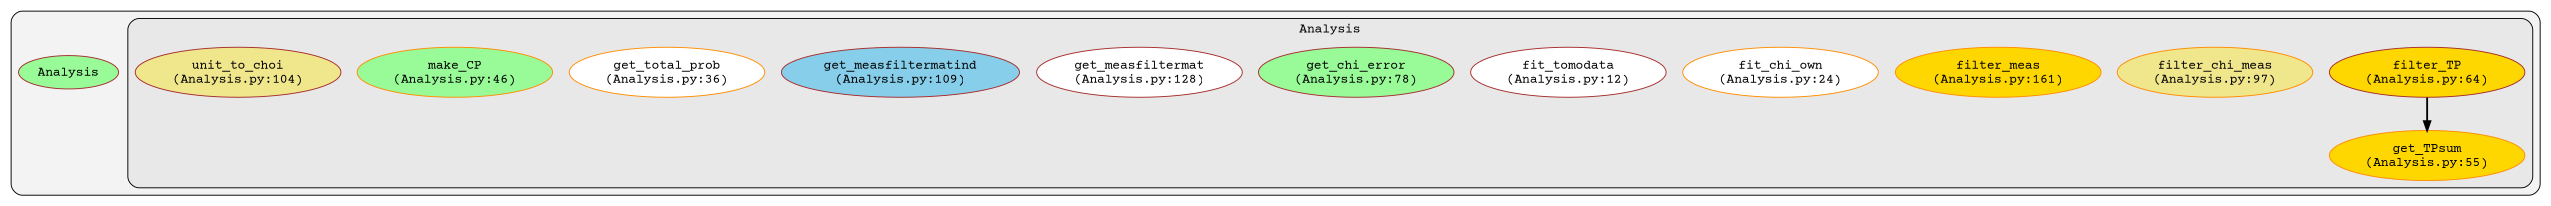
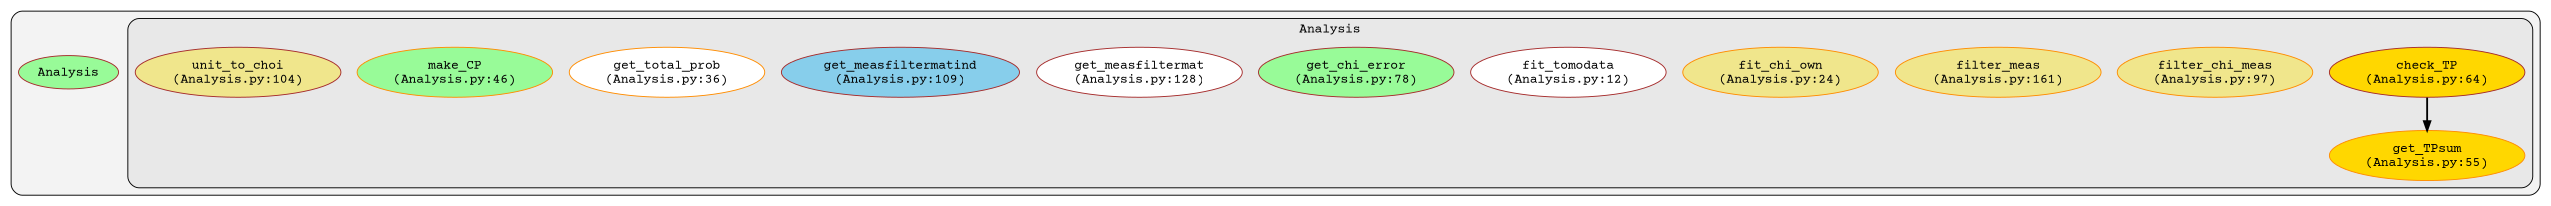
node "fit_chi_own (Analysis.py:24)": fillcolor white -> khaki
node "filter_meas (Analysis.py:161)": fillcolor gold -> khaki
node "filter_TP (Analysis.py:64)": label "filter_TP (Analysis.py:64)" -> "check_TP (Analysis.py:64)"
